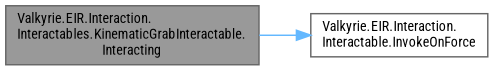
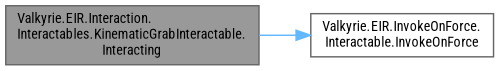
node "Valkyrie.EIR.Interaction. Interactable.InvokeOnForce": label "Valkyrie.EIR.Interaction. Interactable.InvokeOnForce" -> "Valkyrie.EIR.InvokeOnForce. Interactable.InvokeOnForce"
